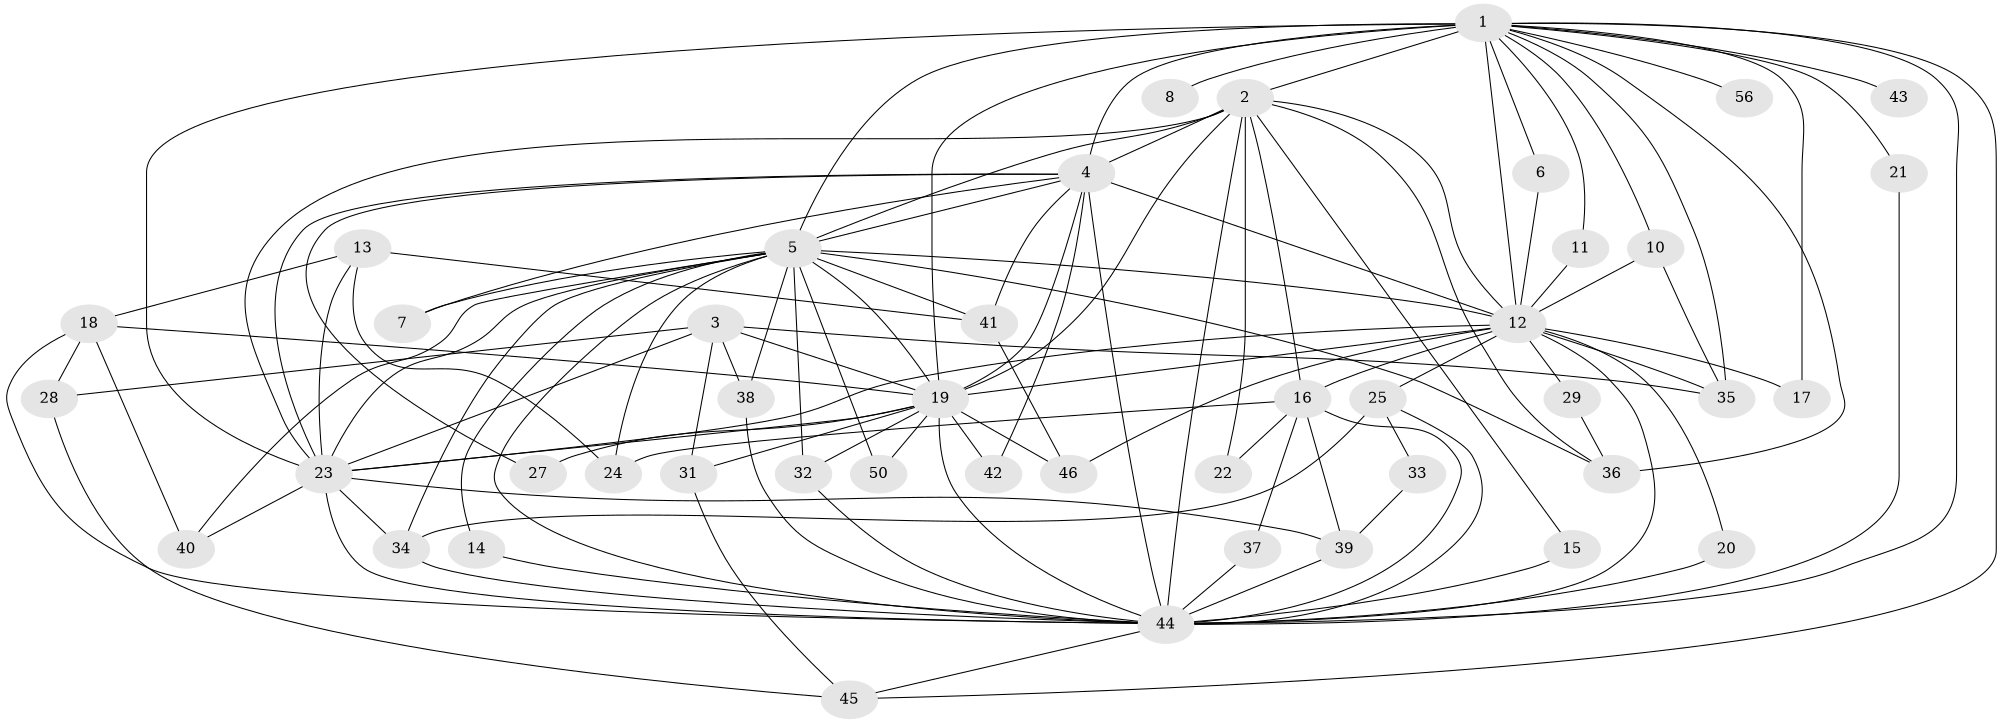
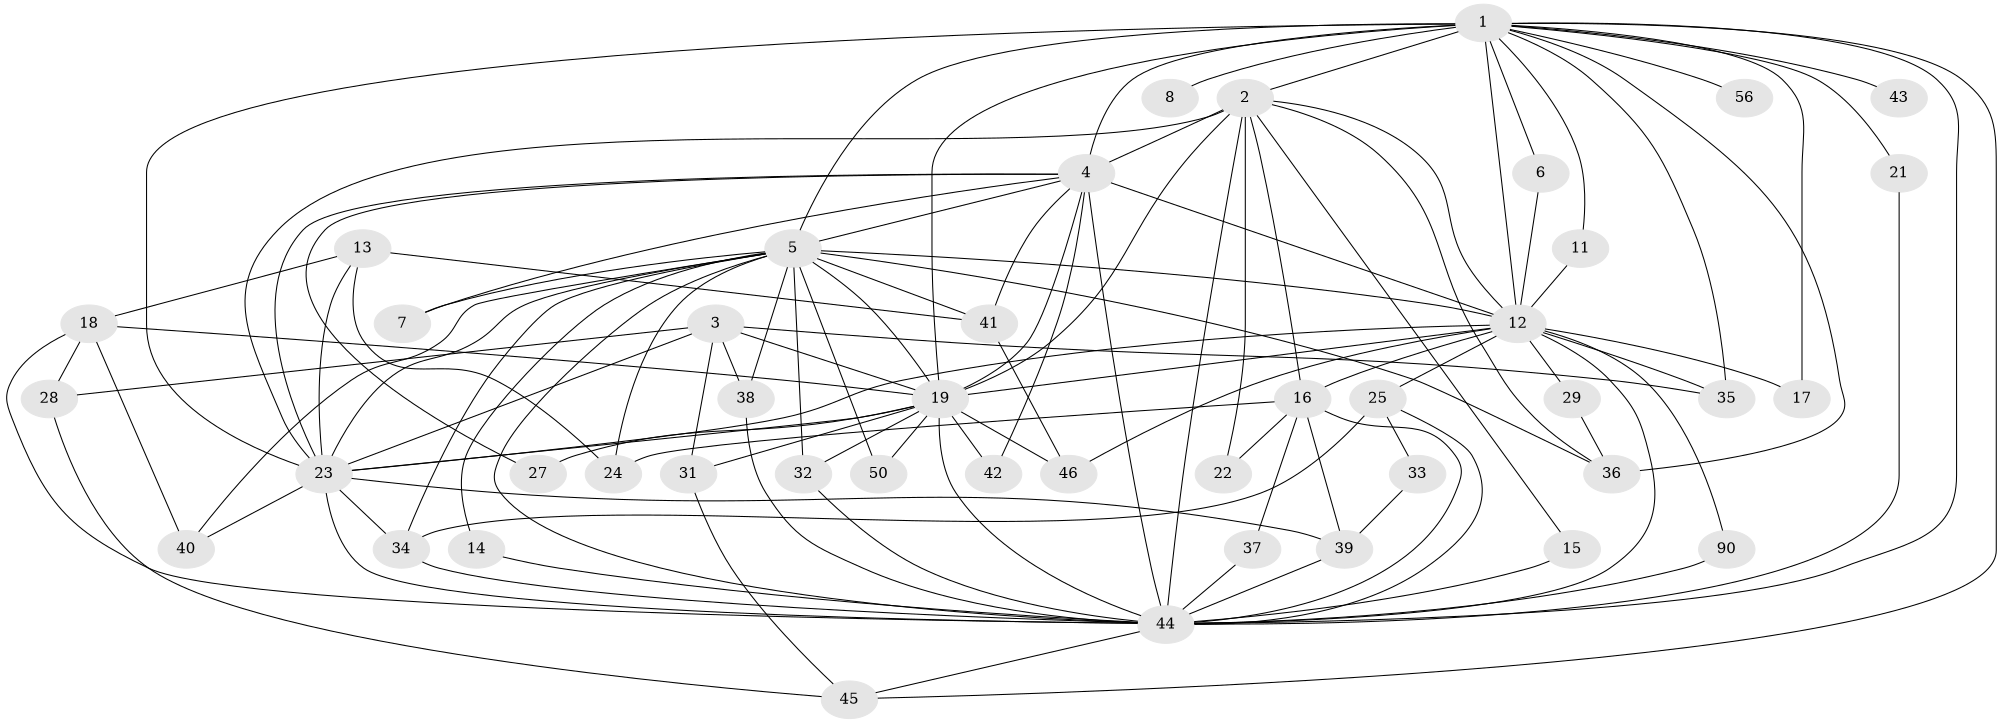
edge "2" -- "5": removed
node "10": removed
node "20": label "20" -> "90"
